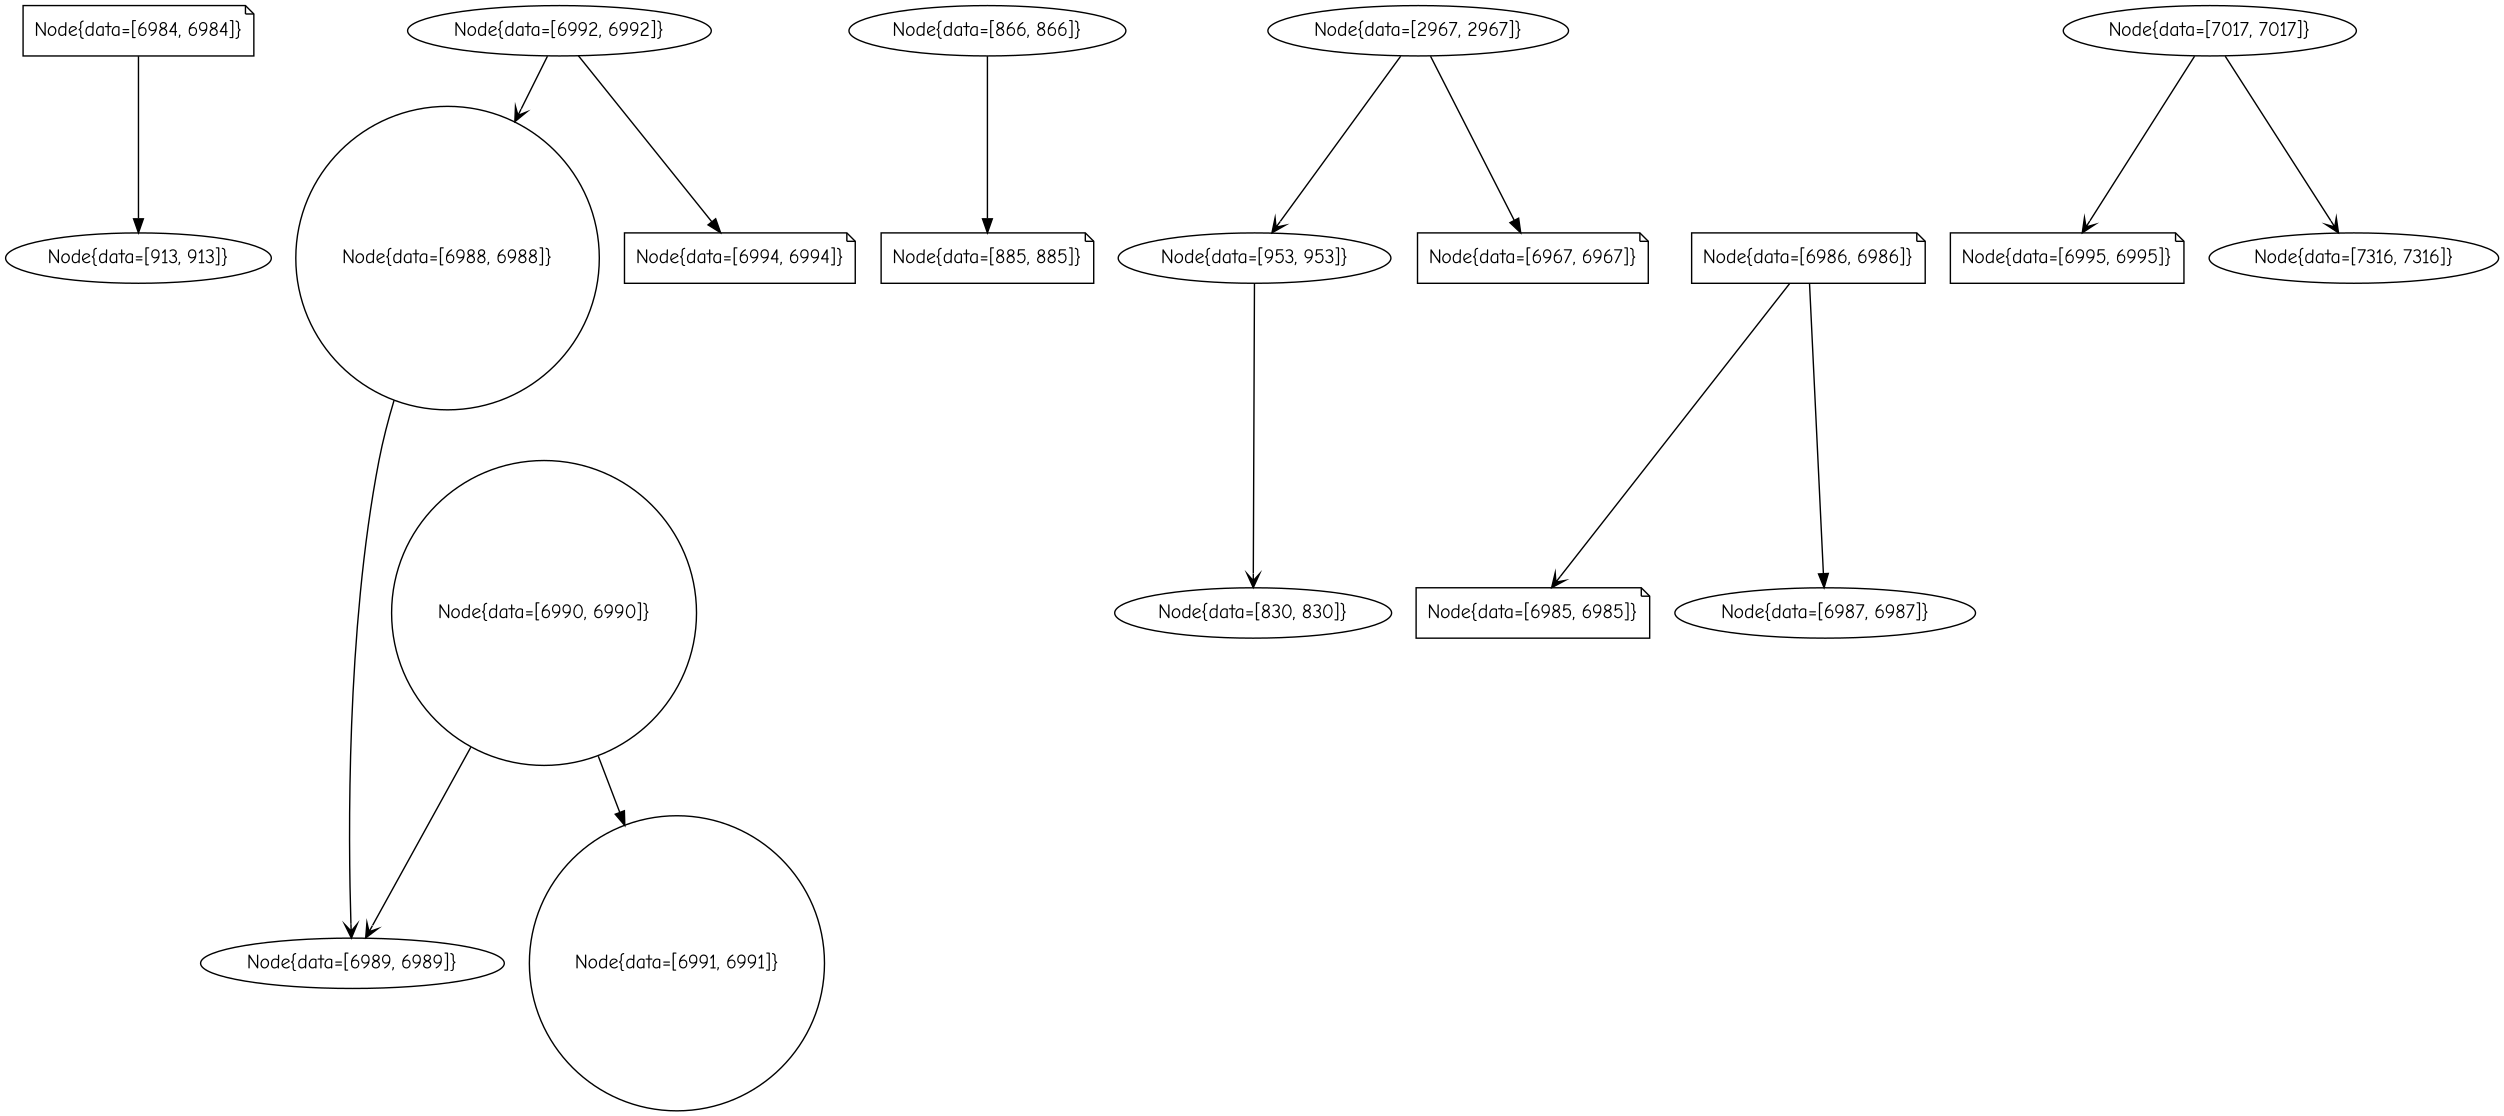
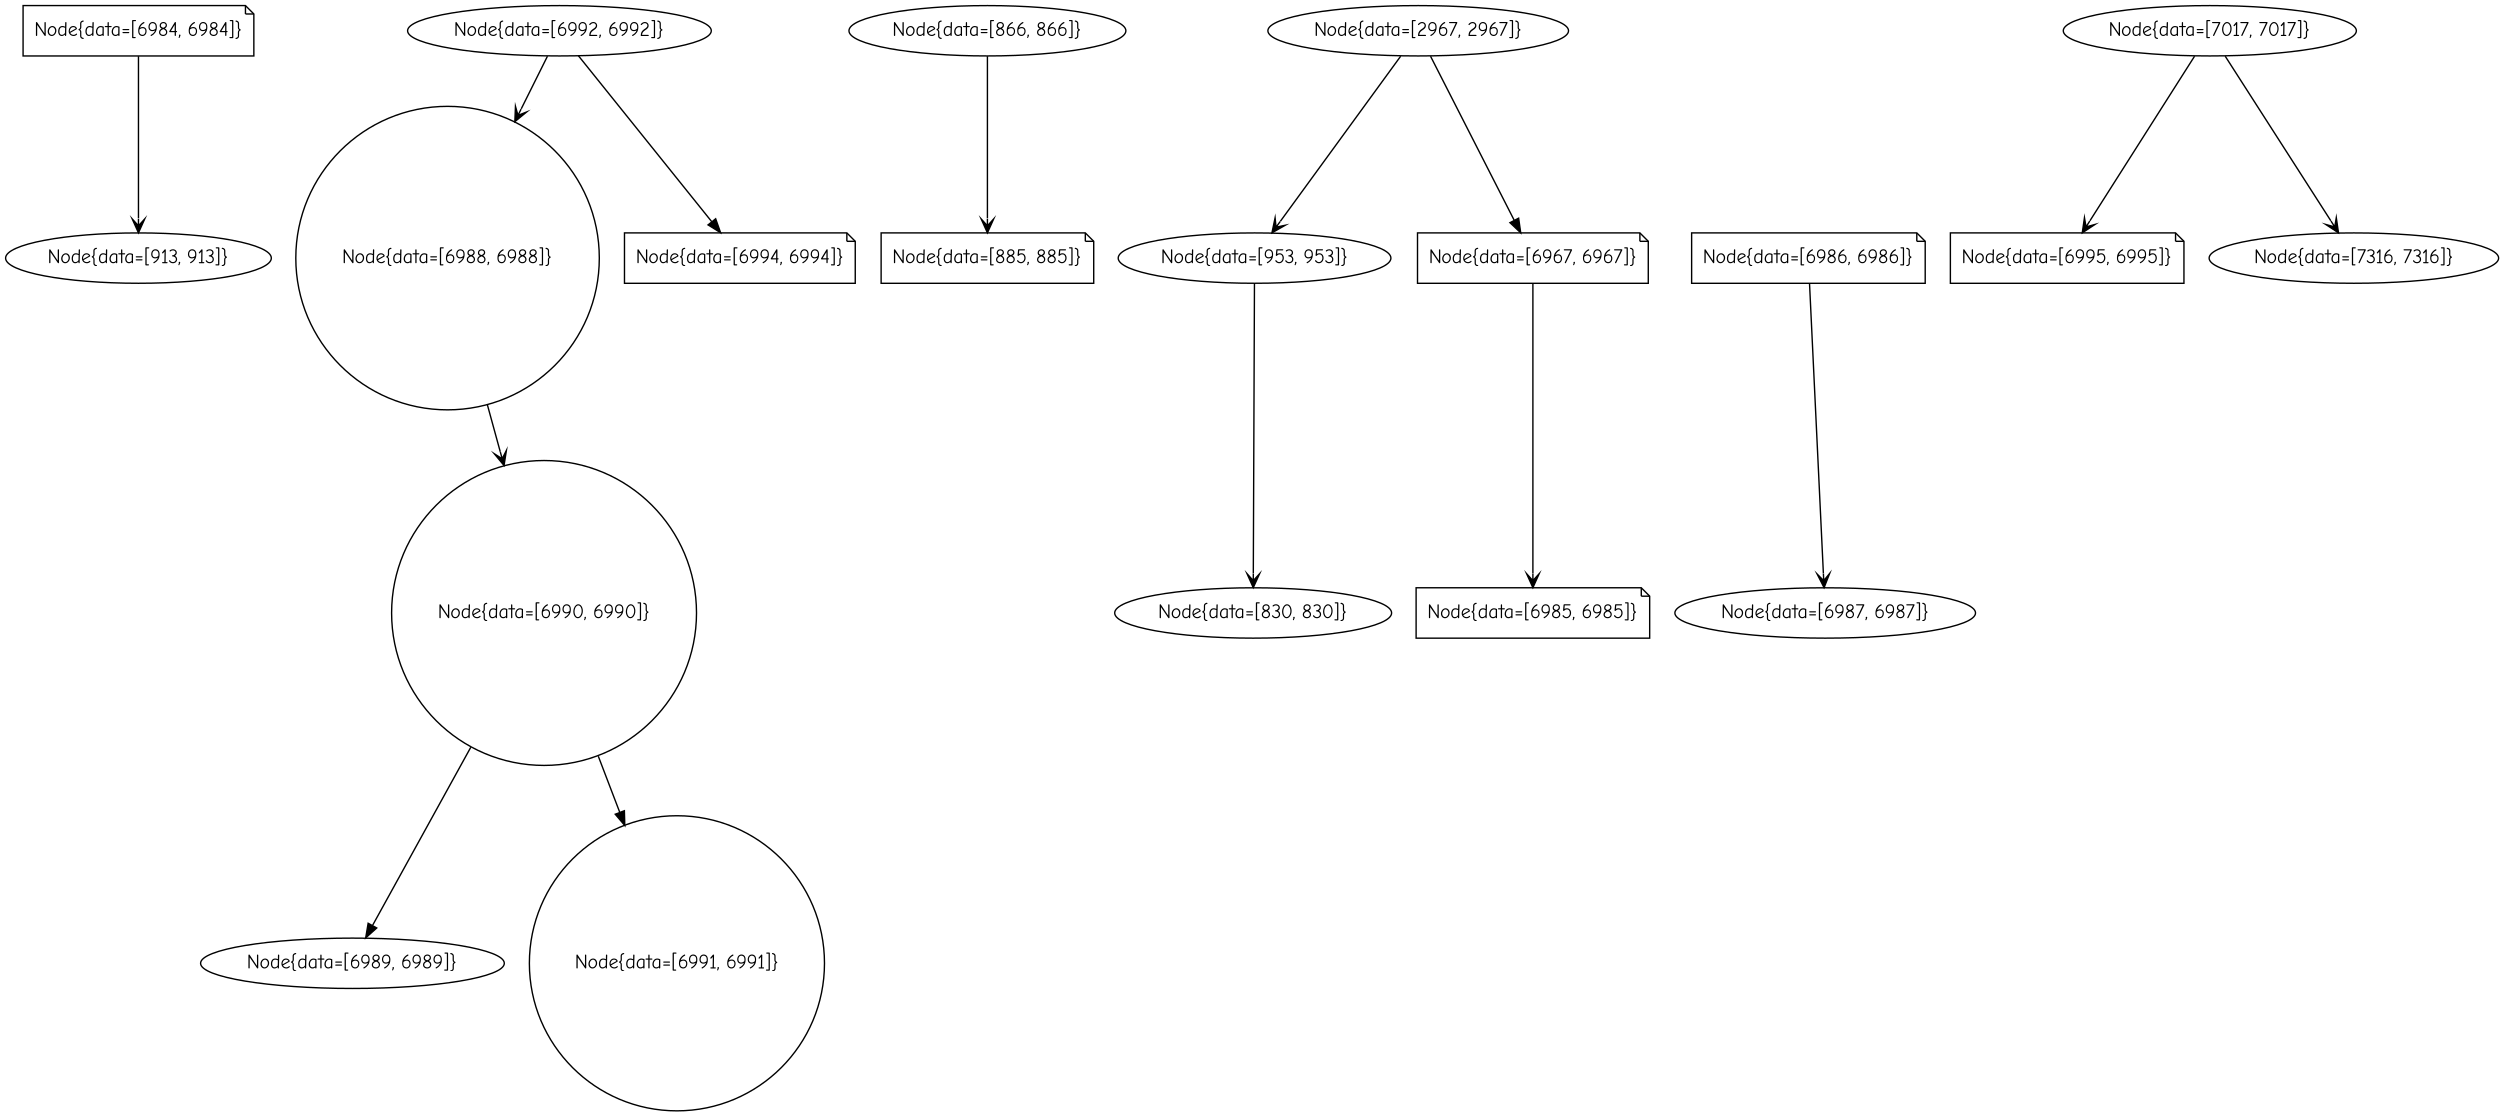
edge "Node{data=[6984, 6984]}" -> "Node{data=[913, 913]}": arrowhead normal -> vee
edge "Node{data=[866, 866]}" -> "Node{data=[885, 885]}": arrowhead normal -> vee
edge "Node{data=[6986, 6986]}" -> "Node{data=[6987, 6987]}": arrowhead normal -> vee
edge "Node{data=[6986, 6986]}" -> "Node{data=[6985, 6985]}": now "Node{data=[6967, 6967]}" -> "Node{data=[6985, 6985]}"
edge "Node{data=[6988, 6988]}" -> "Node{data=[6989, 6989]}": now "Node{data=[6988, 6988]}" -> "Node{data=[6990, 6990]}"
edge "Node{data=[6990, 6990]}" -> "Node{data=[6989, 6989]}": arrowhead vee -> normal
